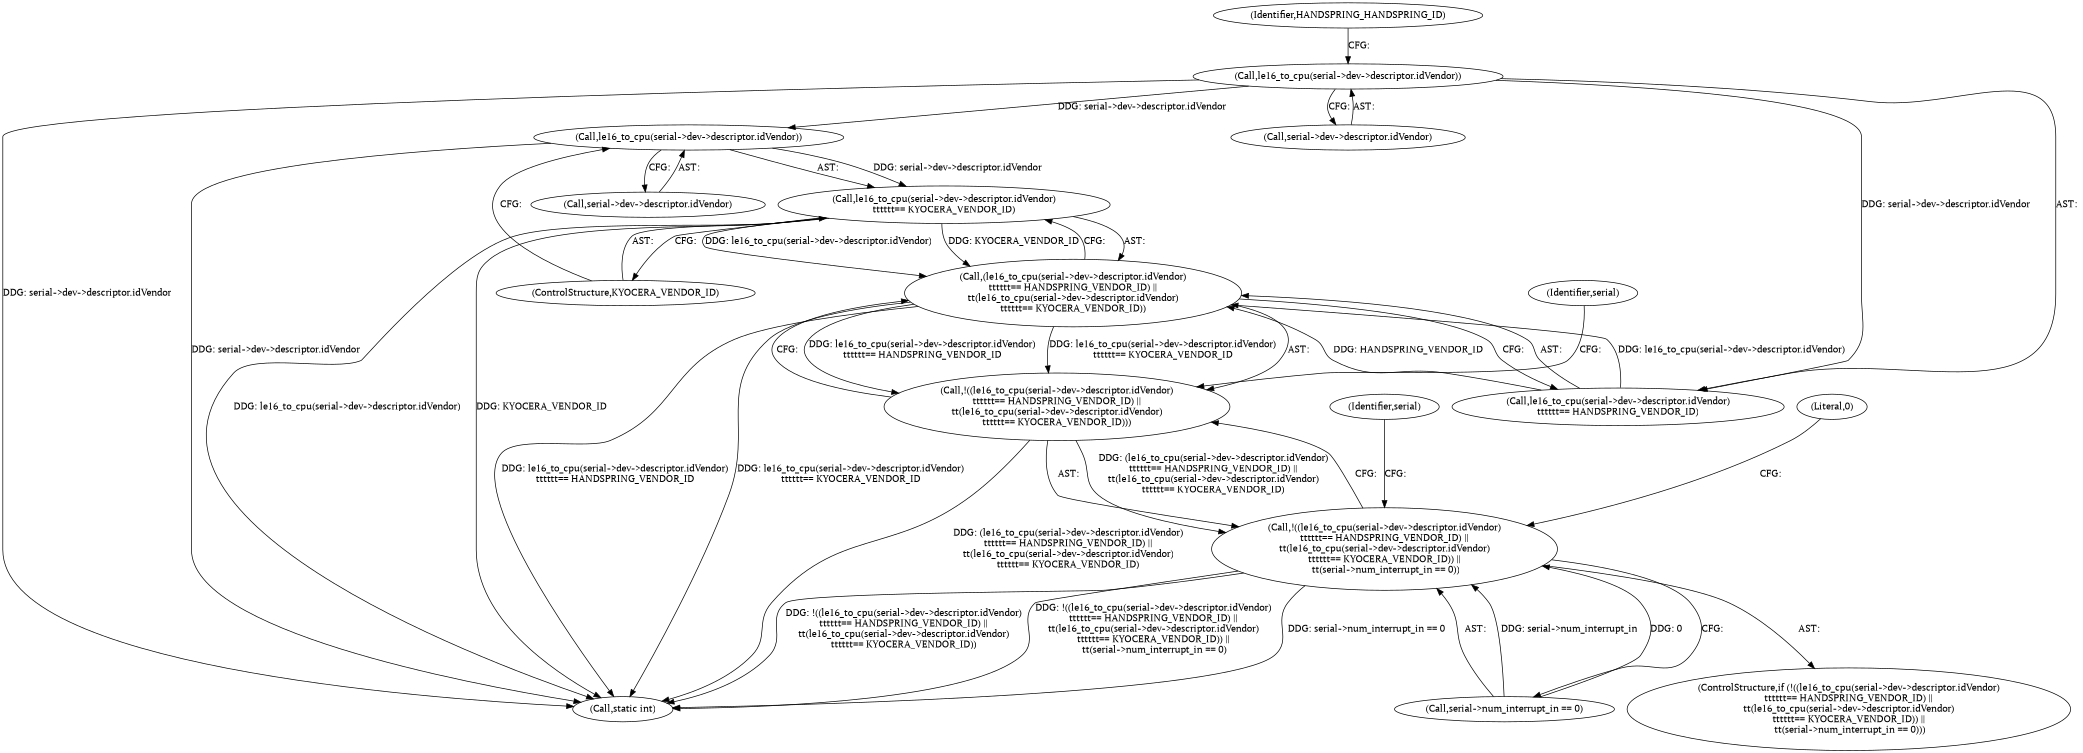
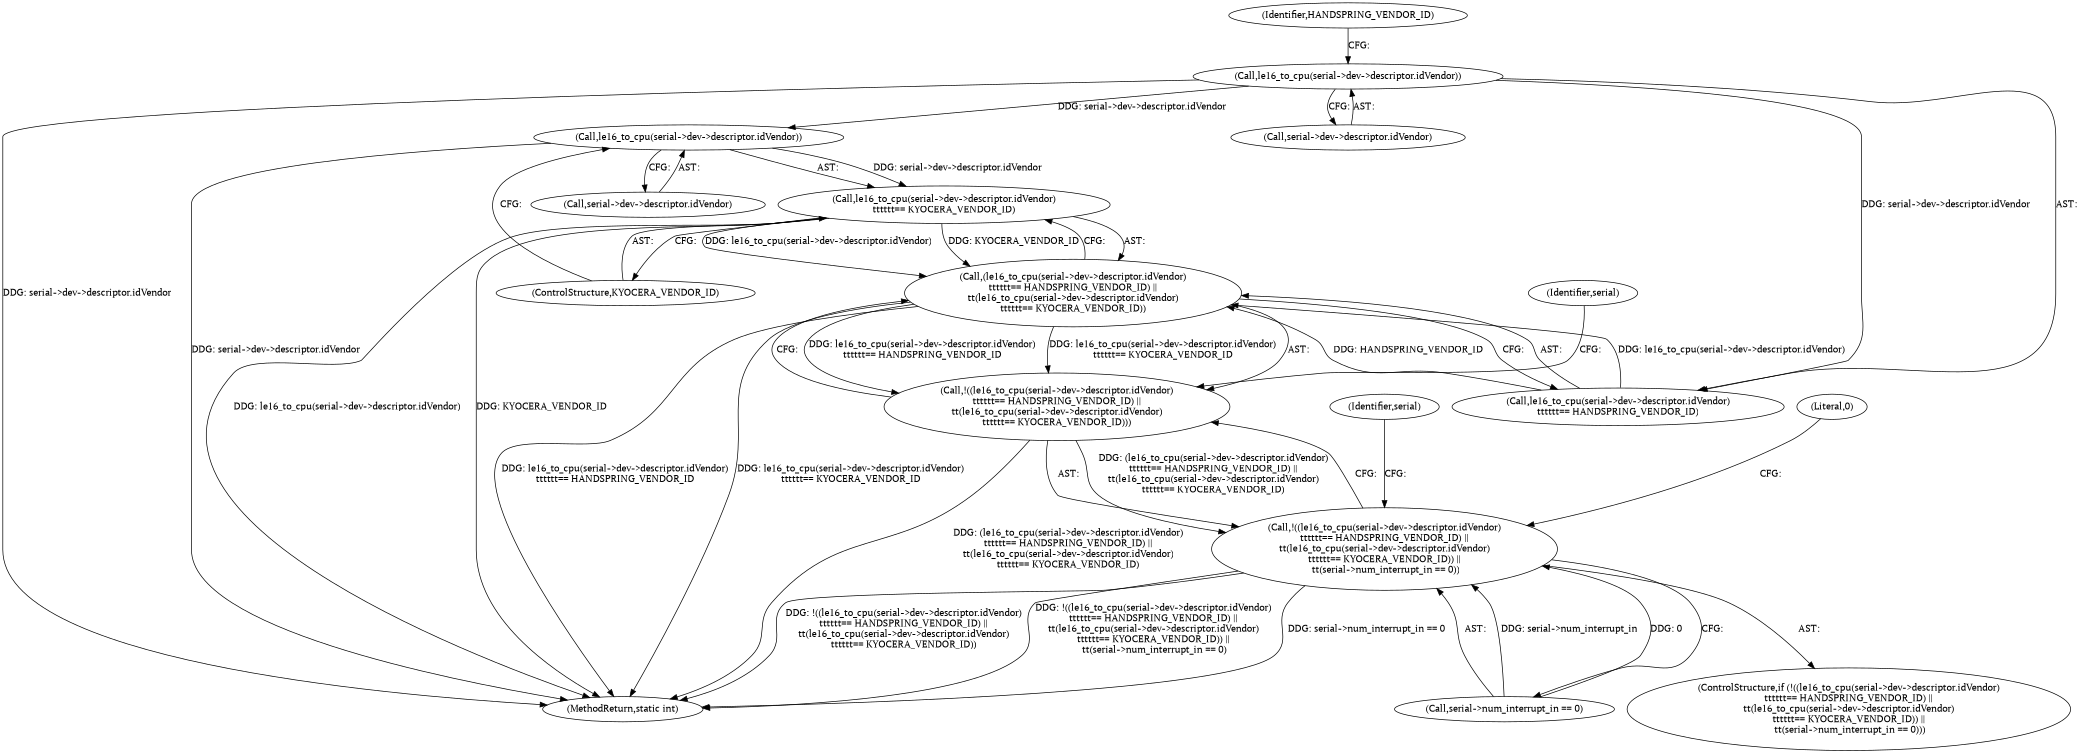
node "(Identifier,HANDSPRING_HANDSPRING_ID)": label "(Identifier,HANDSPRING_HANDSPRING_ID)" -> "(Identifier,HANDSPRING_VENDOR_ID)"
node "(Call,static int)": label "(Call,static int)" -> "(MethodReturn,static int)"
